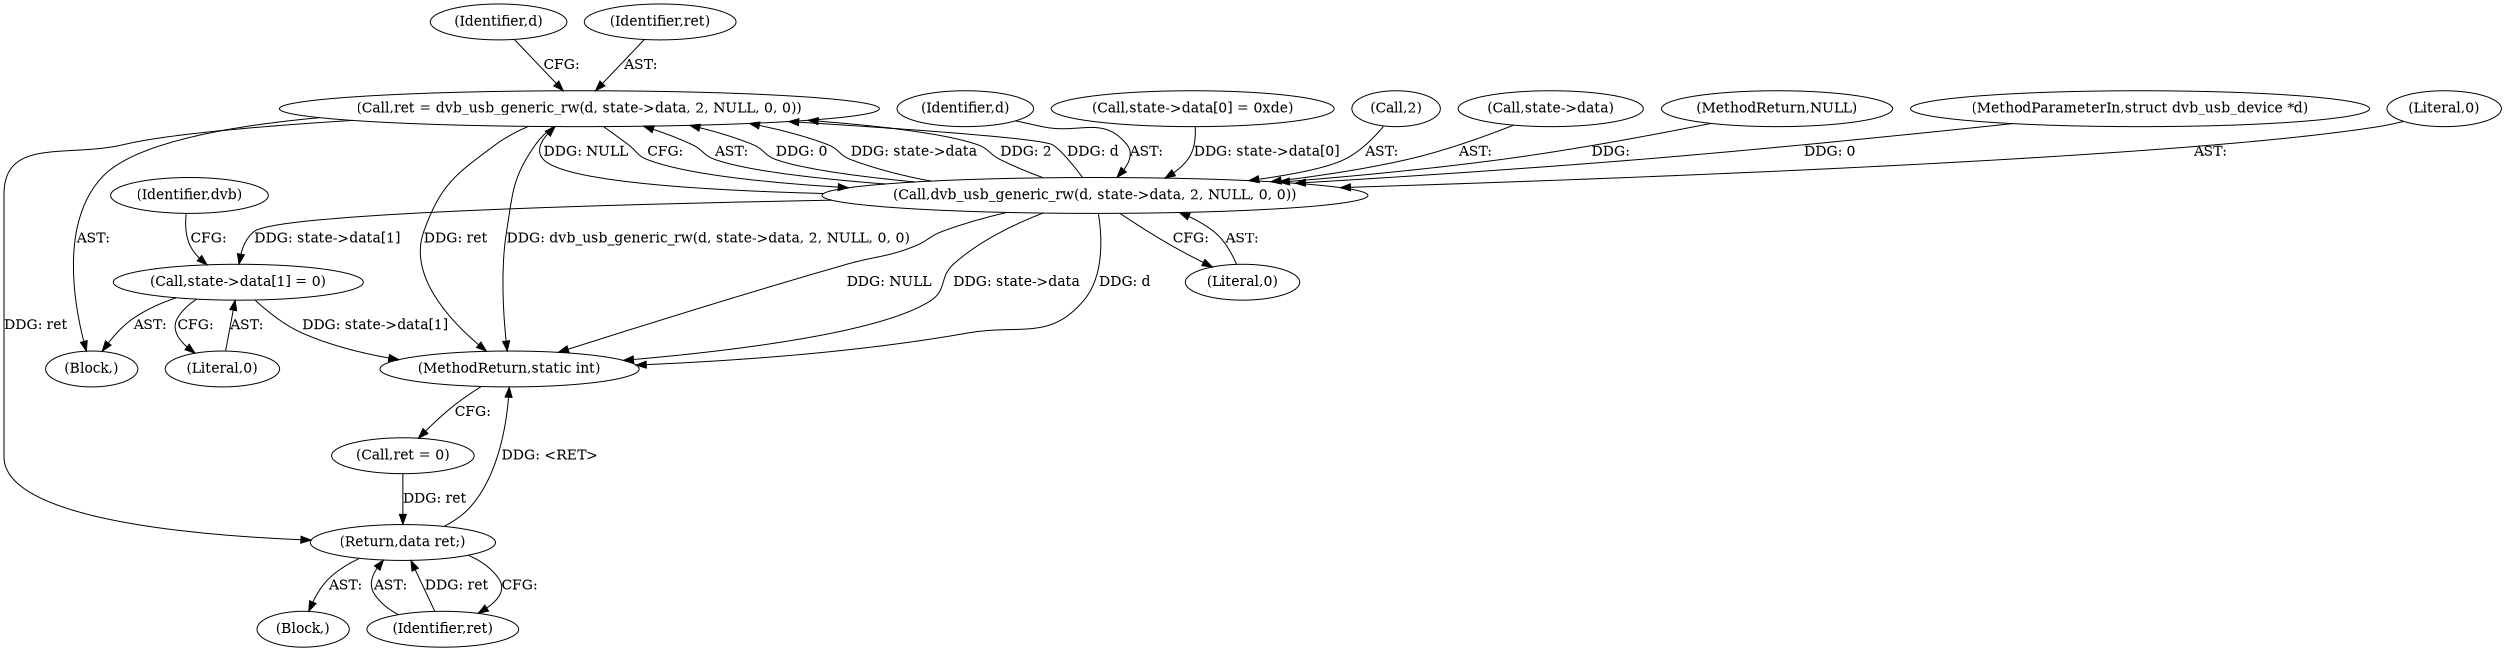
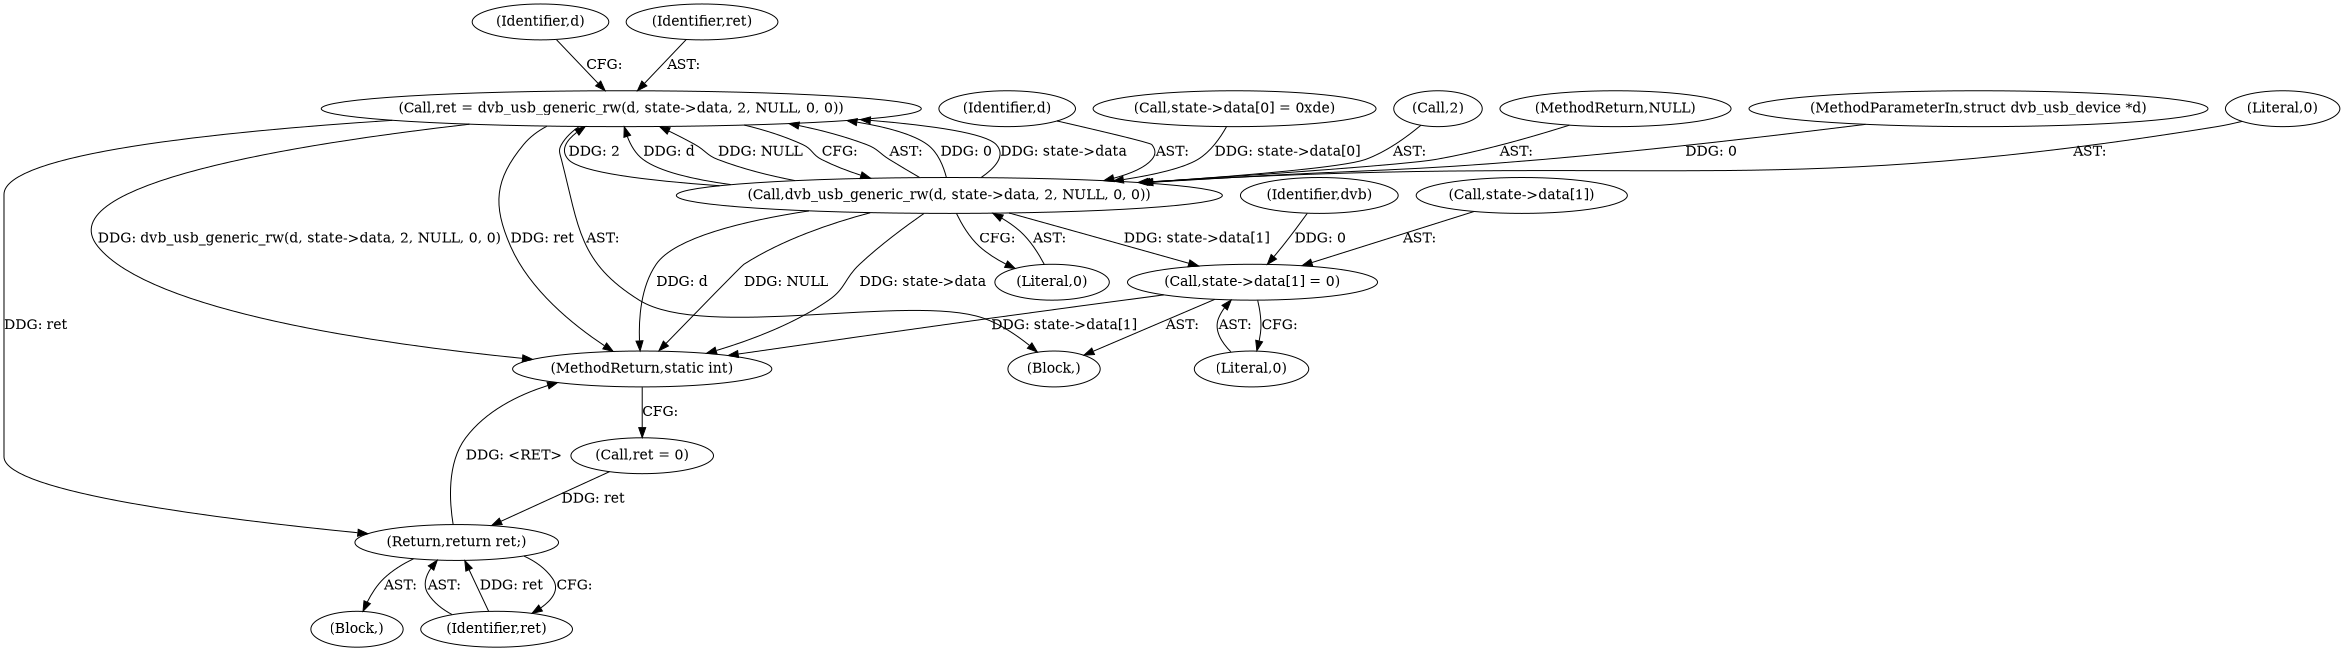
node "(Call,state->data)": removed
edge "(MethodReturn,NULL)" -> "(Call,dvb_usb_generic_rw(d, state->data, 2, NULL, 0, 0))": label "DDG: " -> "AST: "
node "(Call,state->data[1])": added
edge "(Identifier,dvb)" -> "(Call,state->data[1] = 0)": label "CFG: " -> "DDG: 0"
node "(Return,data ret;)": label "(Return,data ret;)" -> "(Return,return ret;)"
